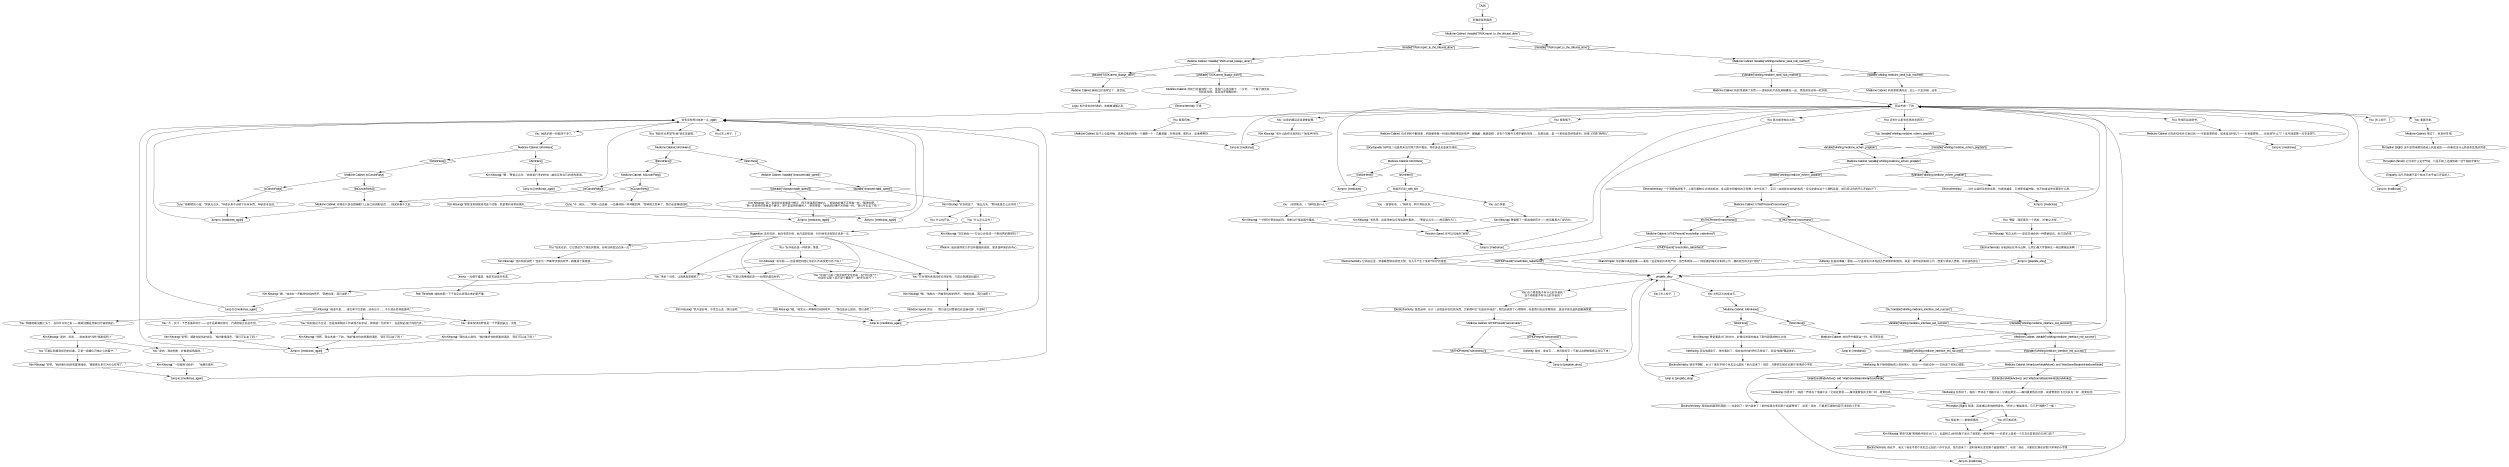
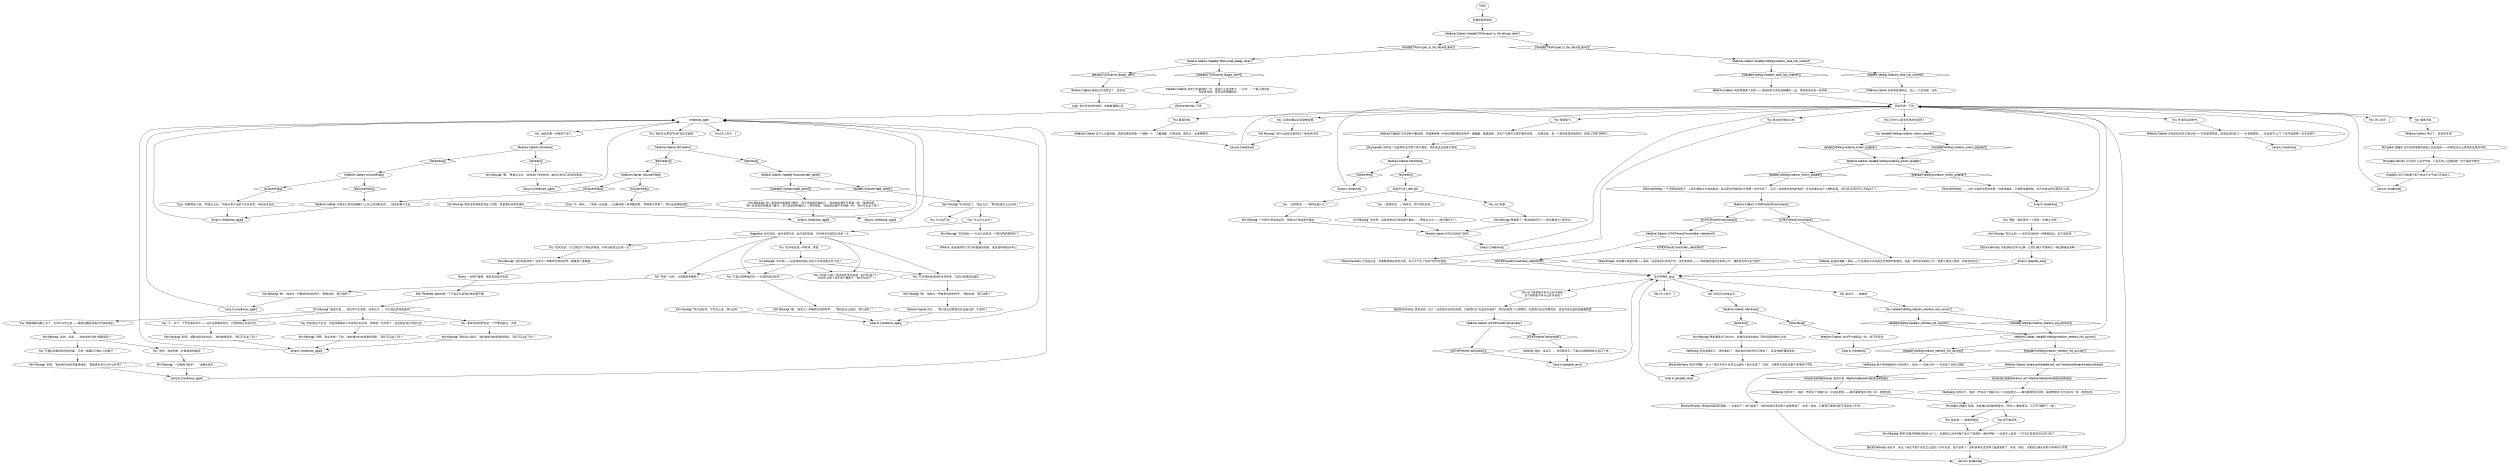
node "你有没有想过也来一点_again": label "你有没有想过也来一点_again" -> "medicinas_again"
edge "Perception (Sight): 这不是用来擦洗瓷砖上的血迹的——好像也没什么其他有意思的用途。" -> "Perception (Smell): 它没有什么化学气味。只是手柄上还残留着一些干涸的牙膏印。": added
node "preptide_ahoy": label "preptide_ahoy" -> "圣巴蒂斯特_ahoy"
node "You: 拿走它——偷偷的。": added
edge "Pain Threshold: 他挨的那一下子肯定比表现出来的更严重。" -> "Kim Kitsuragi: “难道不是……瞳孔和下巴歪曲，还有出汗……不久就会变得疲惫吗？”": added
node "IsHardcoreModeActive()  and  WasGameBeatenInHardcoreMode()": label "IsHardcoreModeActive()  and  WasGameBeatenInHardcoreMode()" -> "IsHardcoreModeActive()  难道不是  WasGameBeatenInHardcoreMode()"
